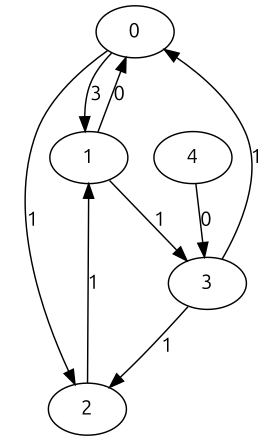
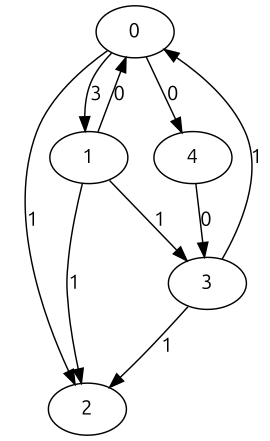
edge "0" -> "4": added, label "0"
edge "2" -> "1": reversed
